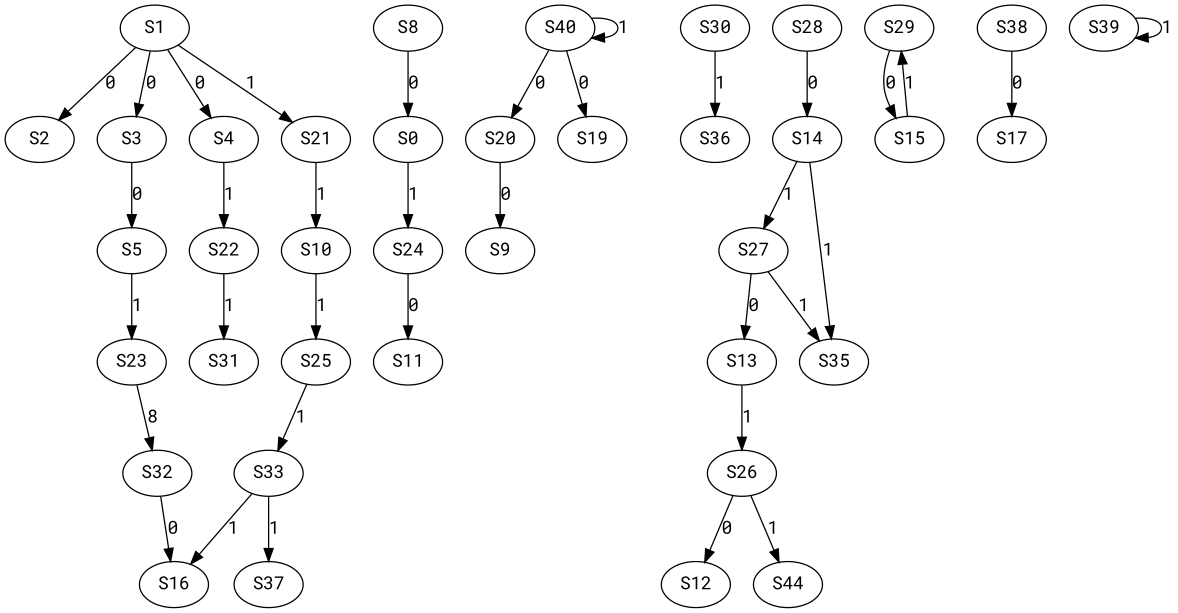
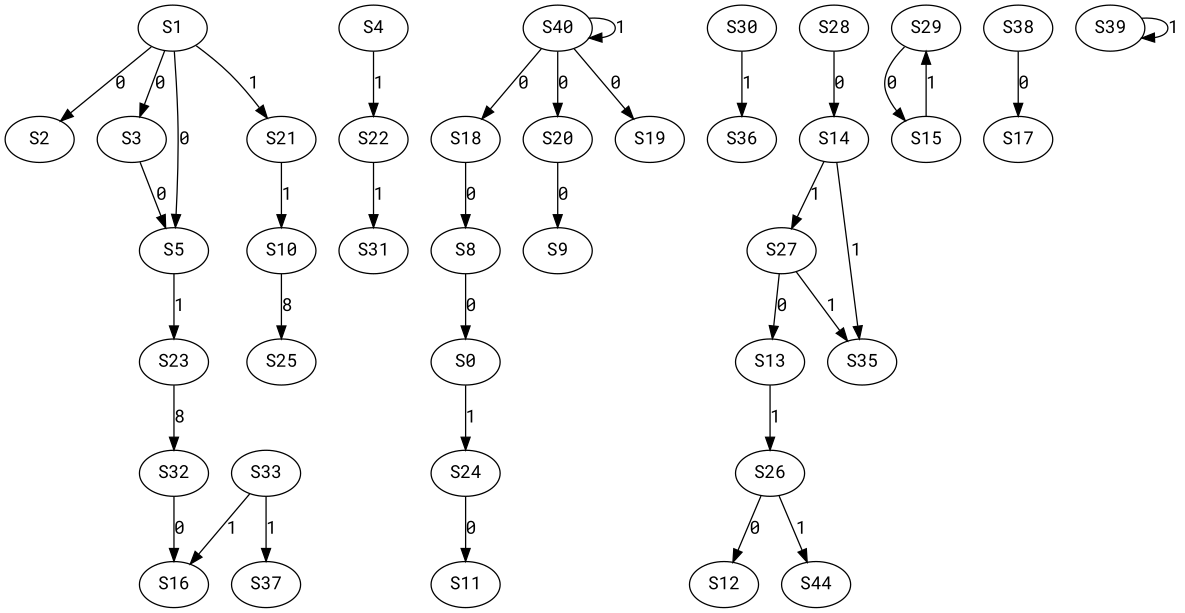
edge "S1" -> "S4": now "S1" -> "S5"
node "S18": added
edge "S10" -> "S25": label "1" -> "8"
edge "S25" -> "S33": removed, label "1"
